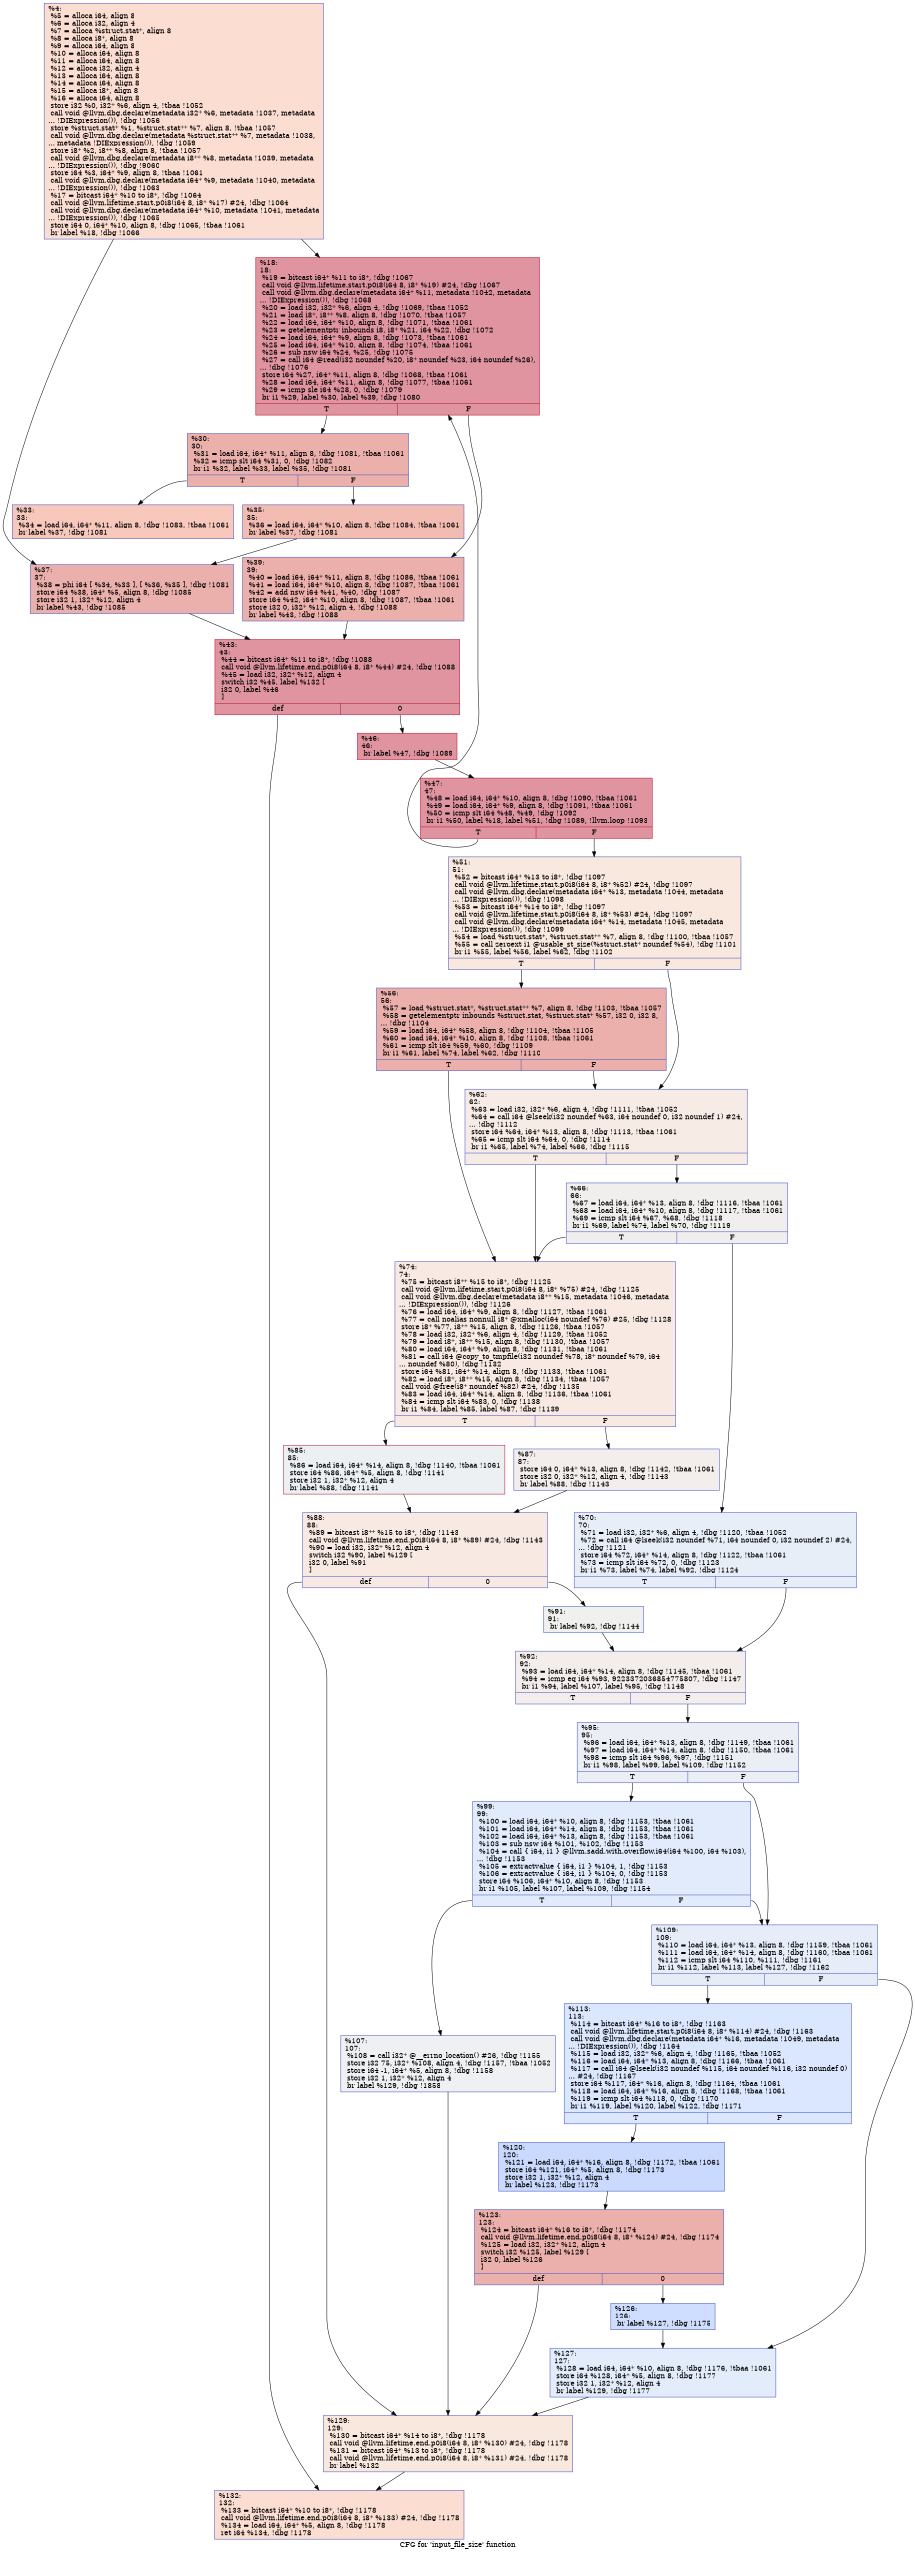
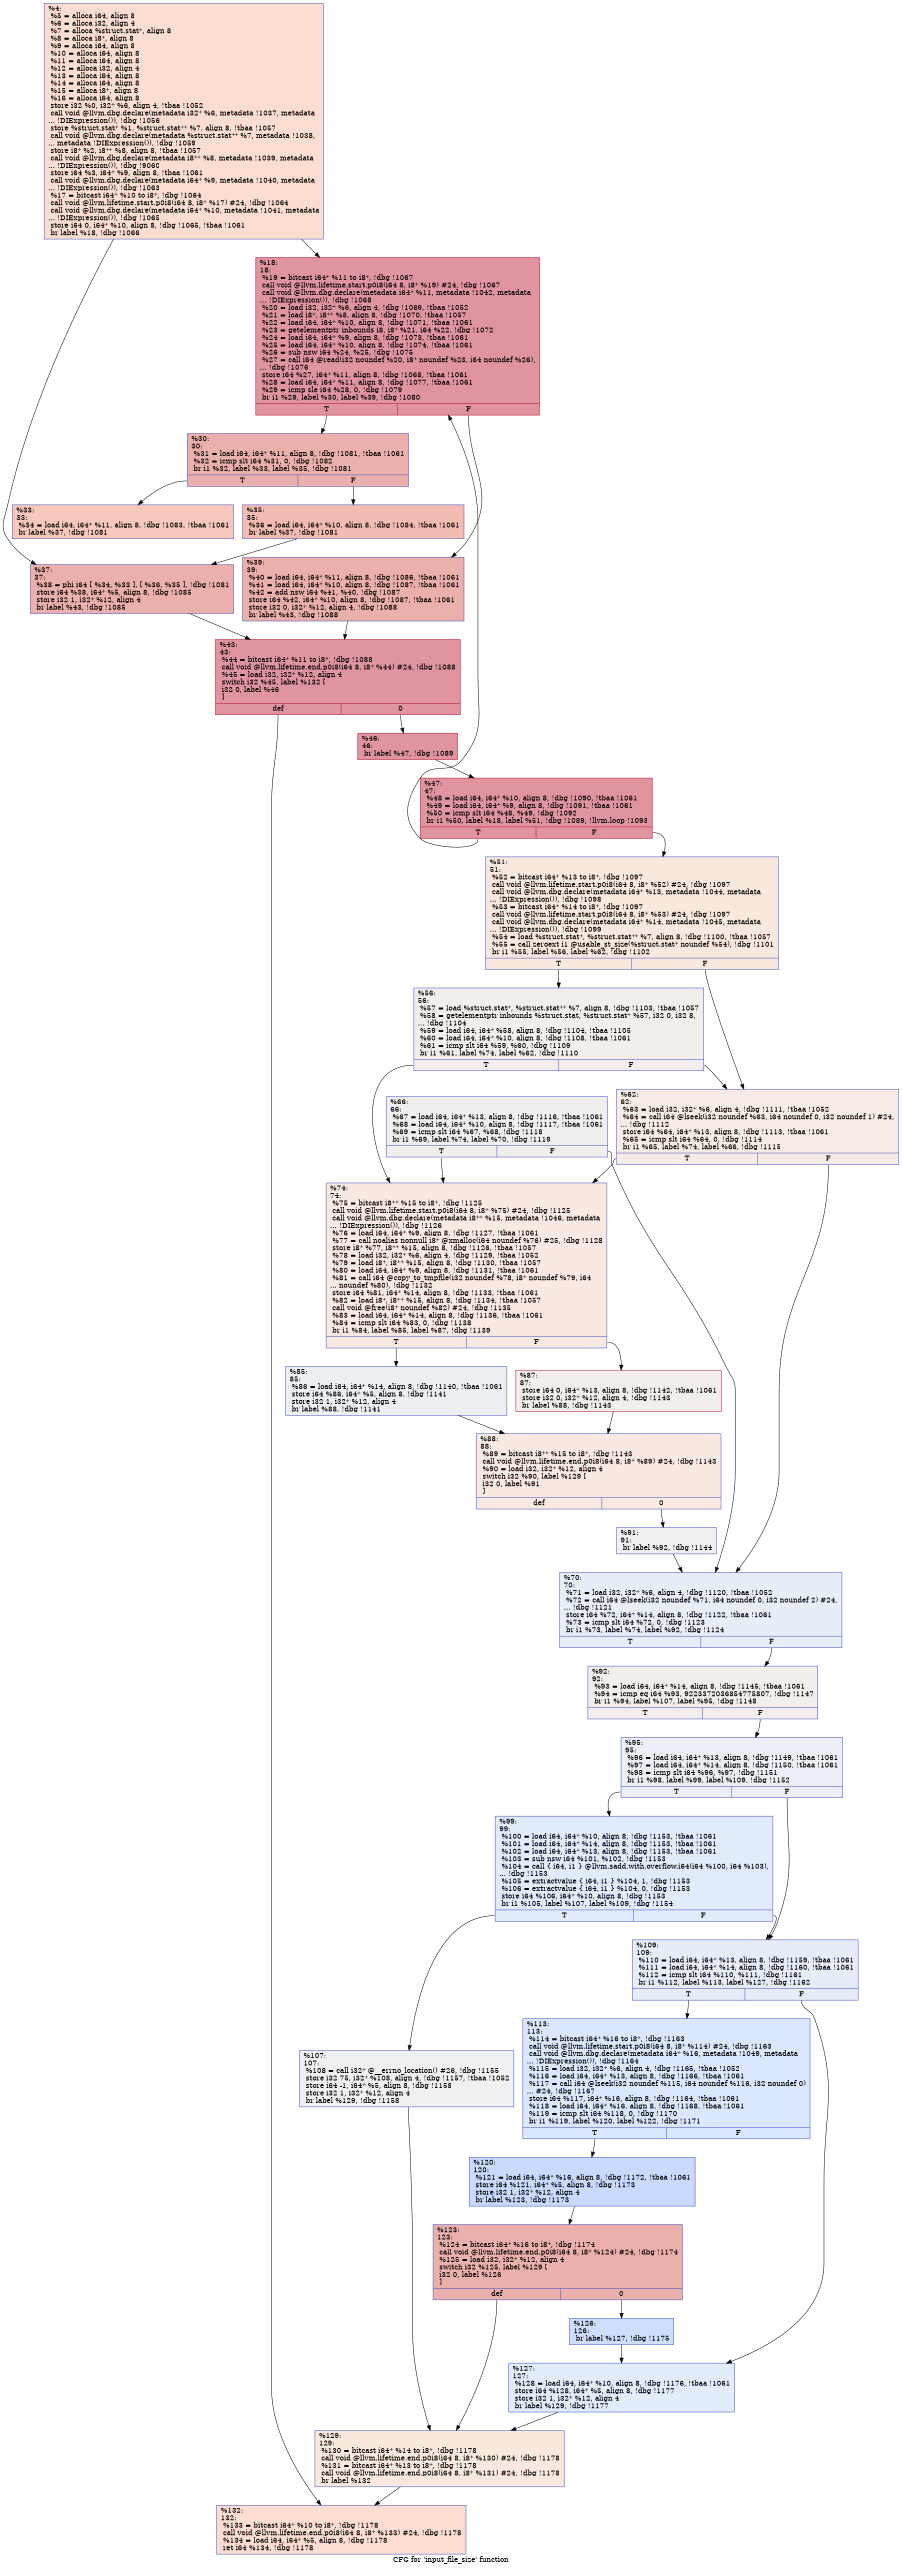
node "%56:": fillcolor #d24b4070 -> #e3d9d370
edge "%62:" -> "%66:": now "%62:" -> "%70:"
node "%85:": color #b70d28ff -> #3d50c3ff
node "%87:": color #3d50c3ff -> #b70d28ff
edge "%91:" -> "%92:": now "%91:" -> "%70:"
edge "%88:" -> "%129:": removed
node "%107:": text "br label %129, !dbg !1858" -> "br label %129, !dbg !1158"
